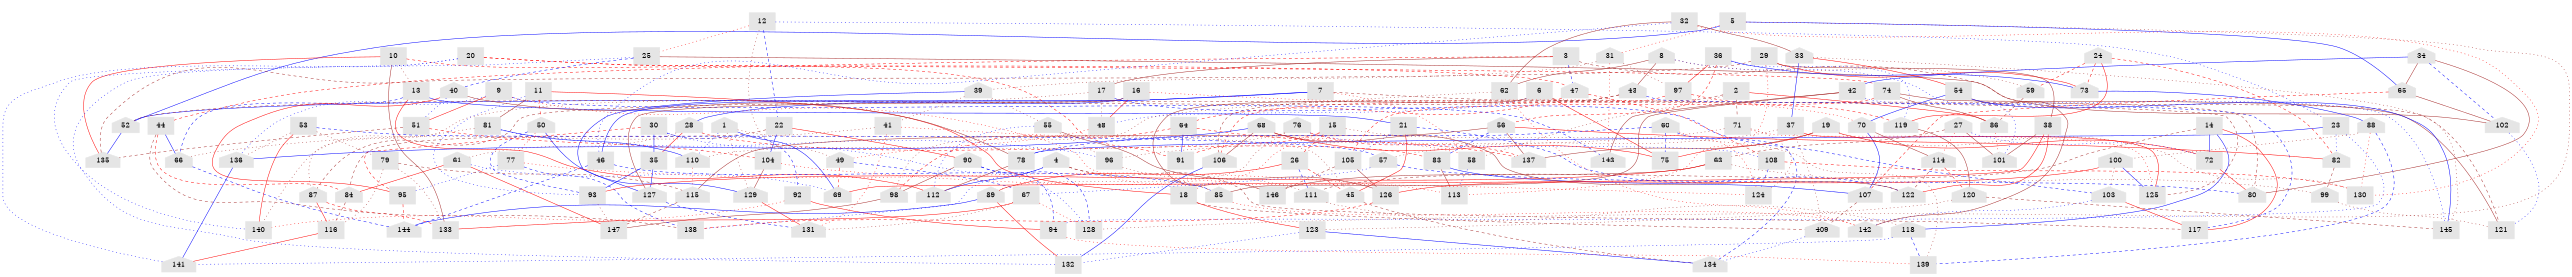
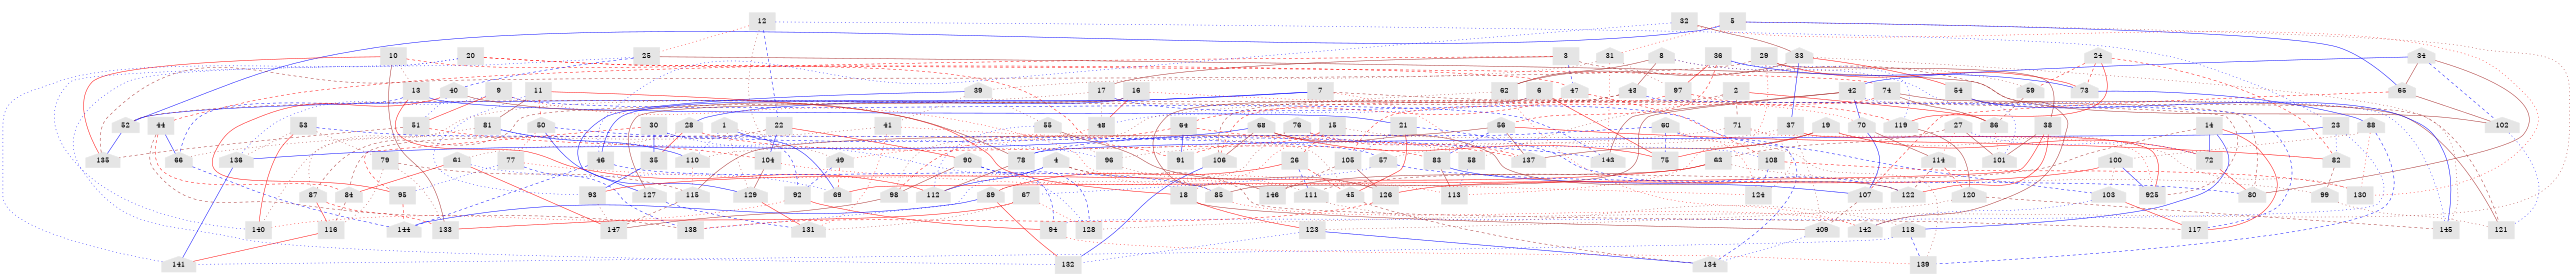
edge "32" -- "62": now "33" -- "62"
edge "54" -- "70": now "42" -- "70"
edge "49" -- "67": now "49" -- "92"
edge "50" -- "93": now "50" -- "143"
edge "35" -- "127": removed
node "125": label "125" -> "925"
edge "18" -- "409": style dashed -> solid
